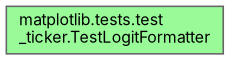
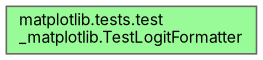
node "matplotlib.tests.test _ticker.TestLogitFormatter": label "matplotlib.tests.test _ticker.TestLogitFormatter" -> "matplotlib.tests.test _matplotlib.TestLogitFormatter"
